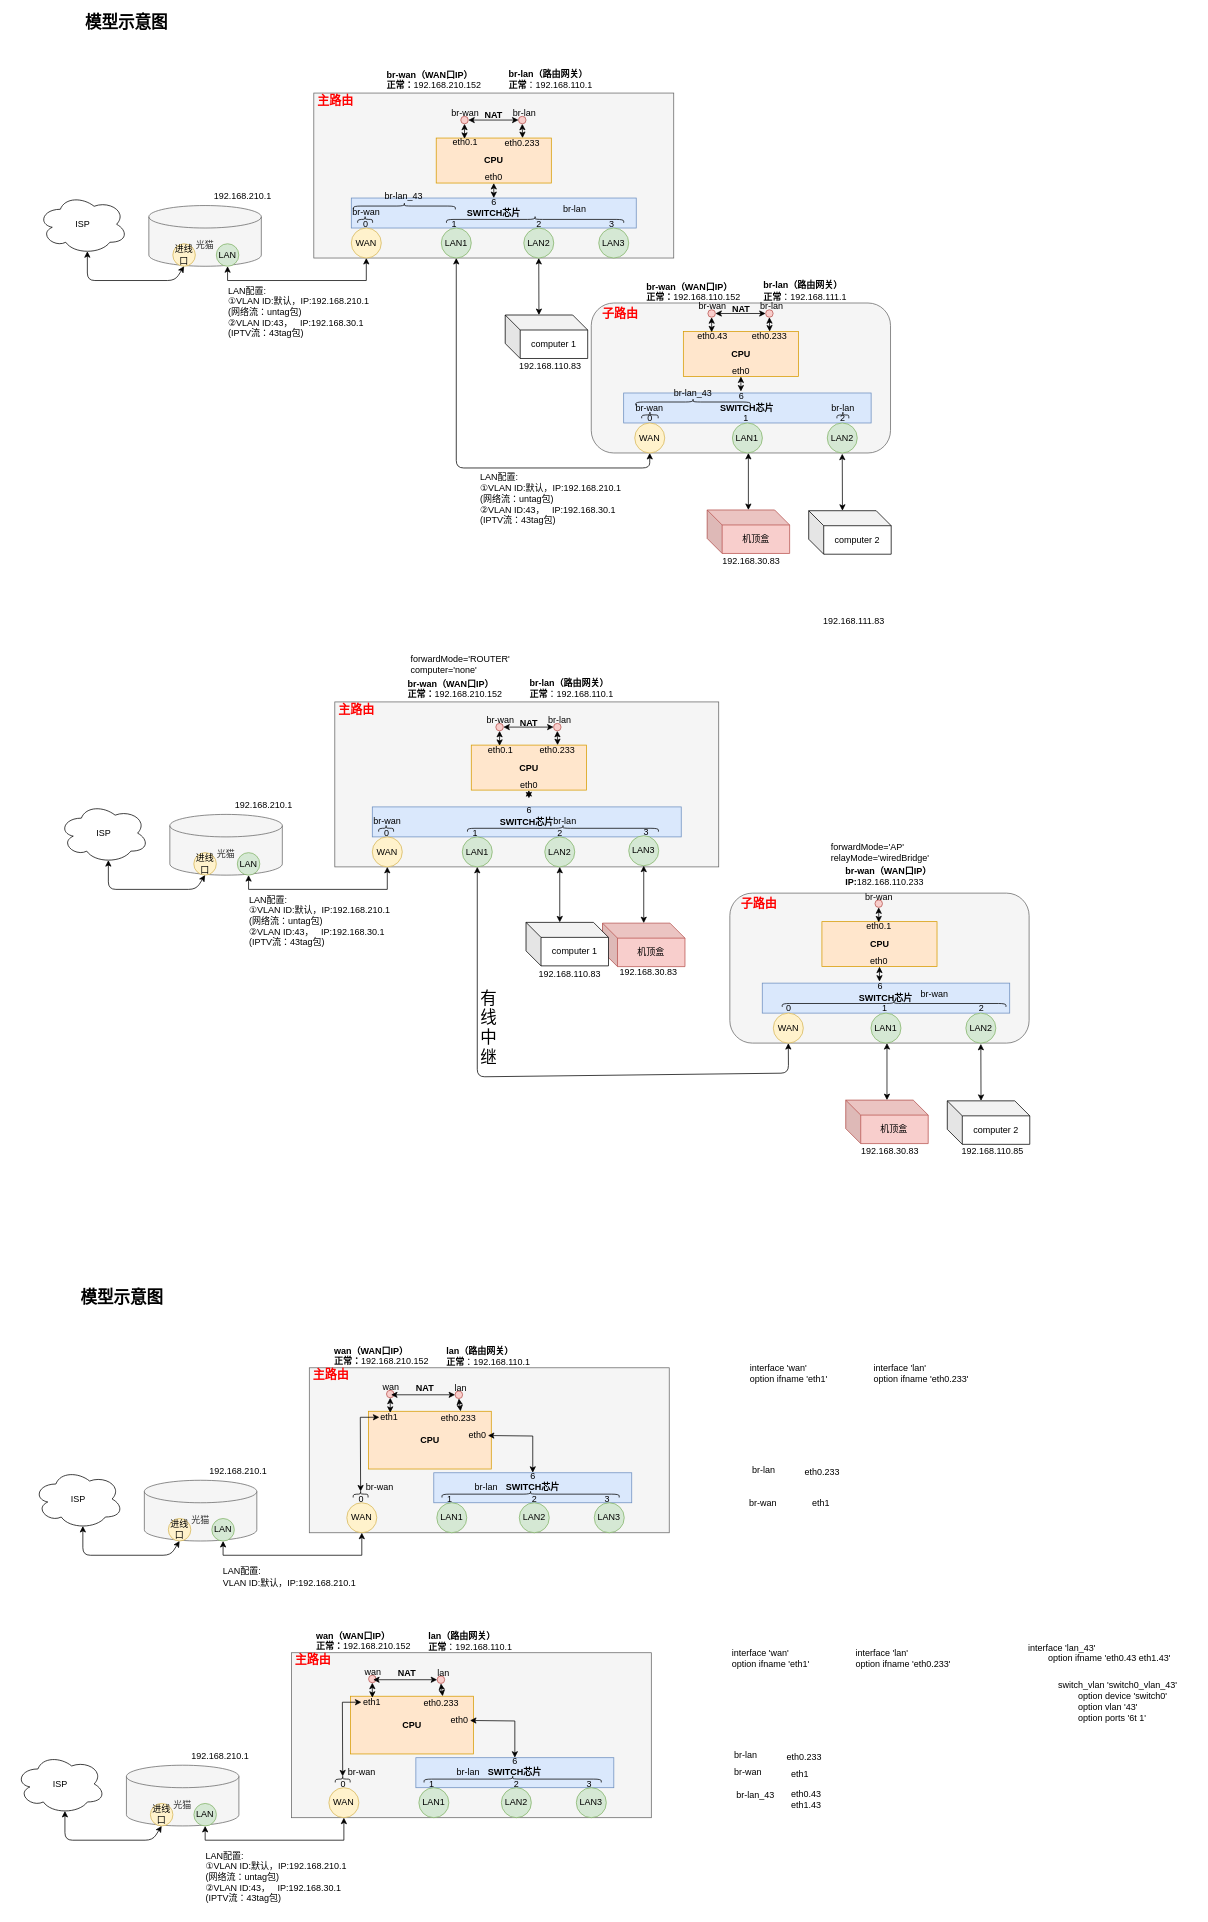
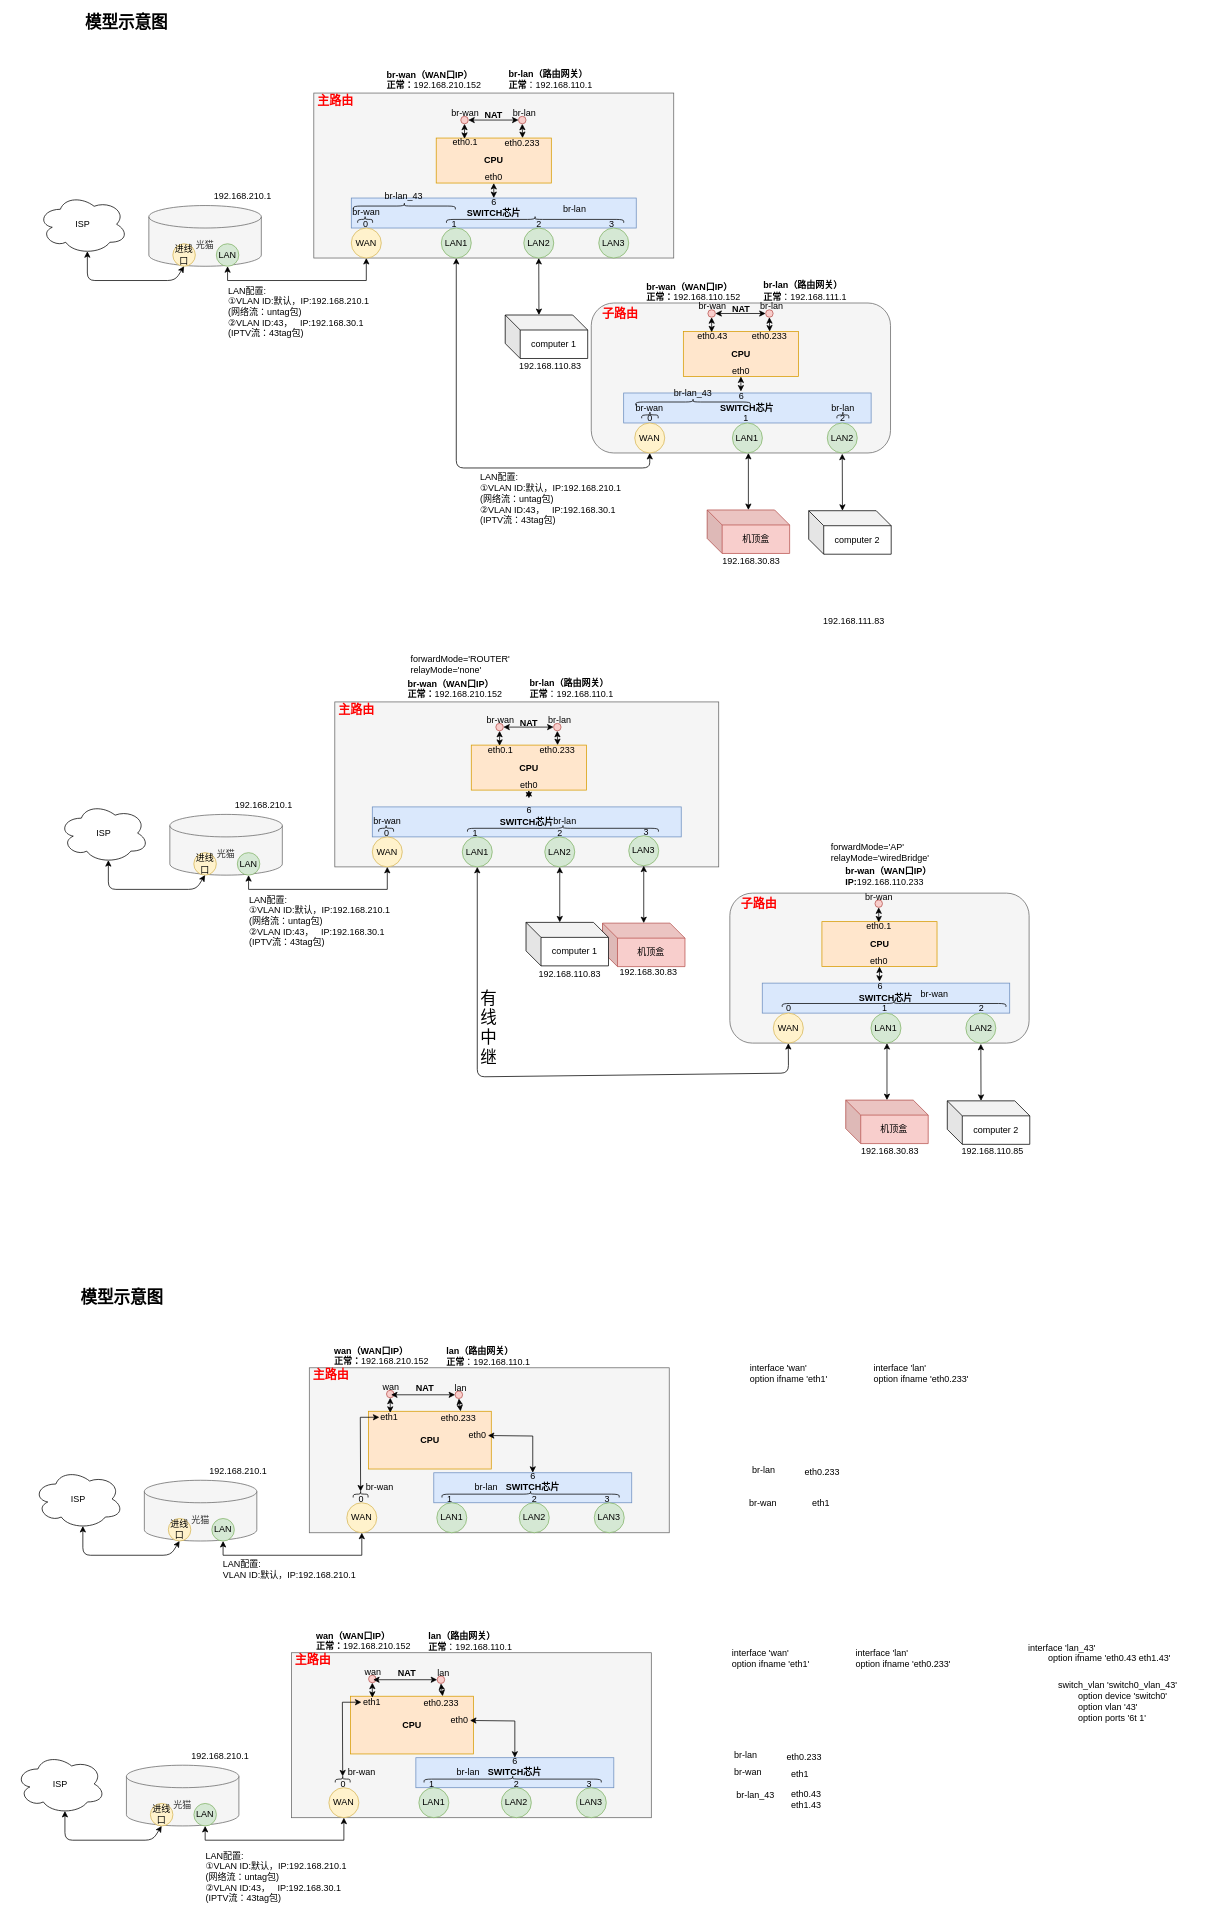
node "forwardMode='ROUTER' computer='none'": label "forwardMode='ROUTER' computer='none'" -> "forwardMode='ROUTER' relayMode='none'"
node "br-wan（WAN口IP） IP:182.168.110.233": label "br-wan（WAN口IP） IP:182.168.110.233" -> "br-wan（WAN口IP） IP:192.168.110.233"
node "LAN配置: VLAN ID:默认，IP:192.168.210.1": moved (293, 1571) -> (293, 1564)
